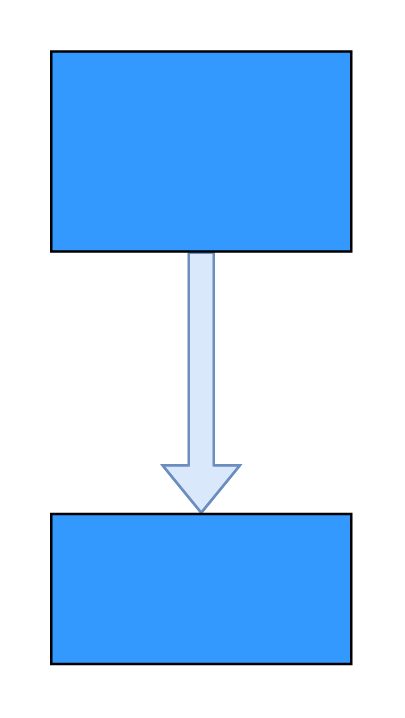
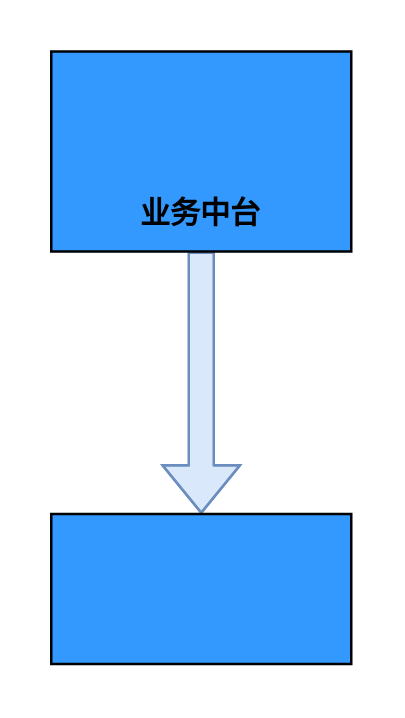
node "业务中台": added
